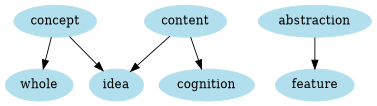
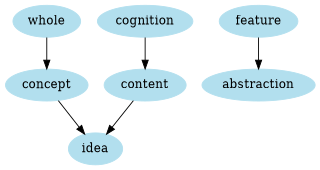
edge "concept" -> "whole": reversed
edge "content" -> "cognition": reversed
edge "abstraction" -> "feature": reversed
